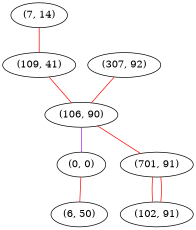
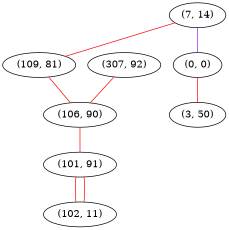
node "(109, 41)": label "(109, 41)" -> "(109, 81)"
edge "(106, 90)" -- "(0, 0)": now "(7, 14)" -- "(0, 0)"
node "(701, 91)": label "(701, 91)" -> "(101, 91)"
node "(6, 50)": label "(6, 50)" -> "(3, 50)"
node "(102, 91)": label "(102, 91)" -> "(102, 11)"
